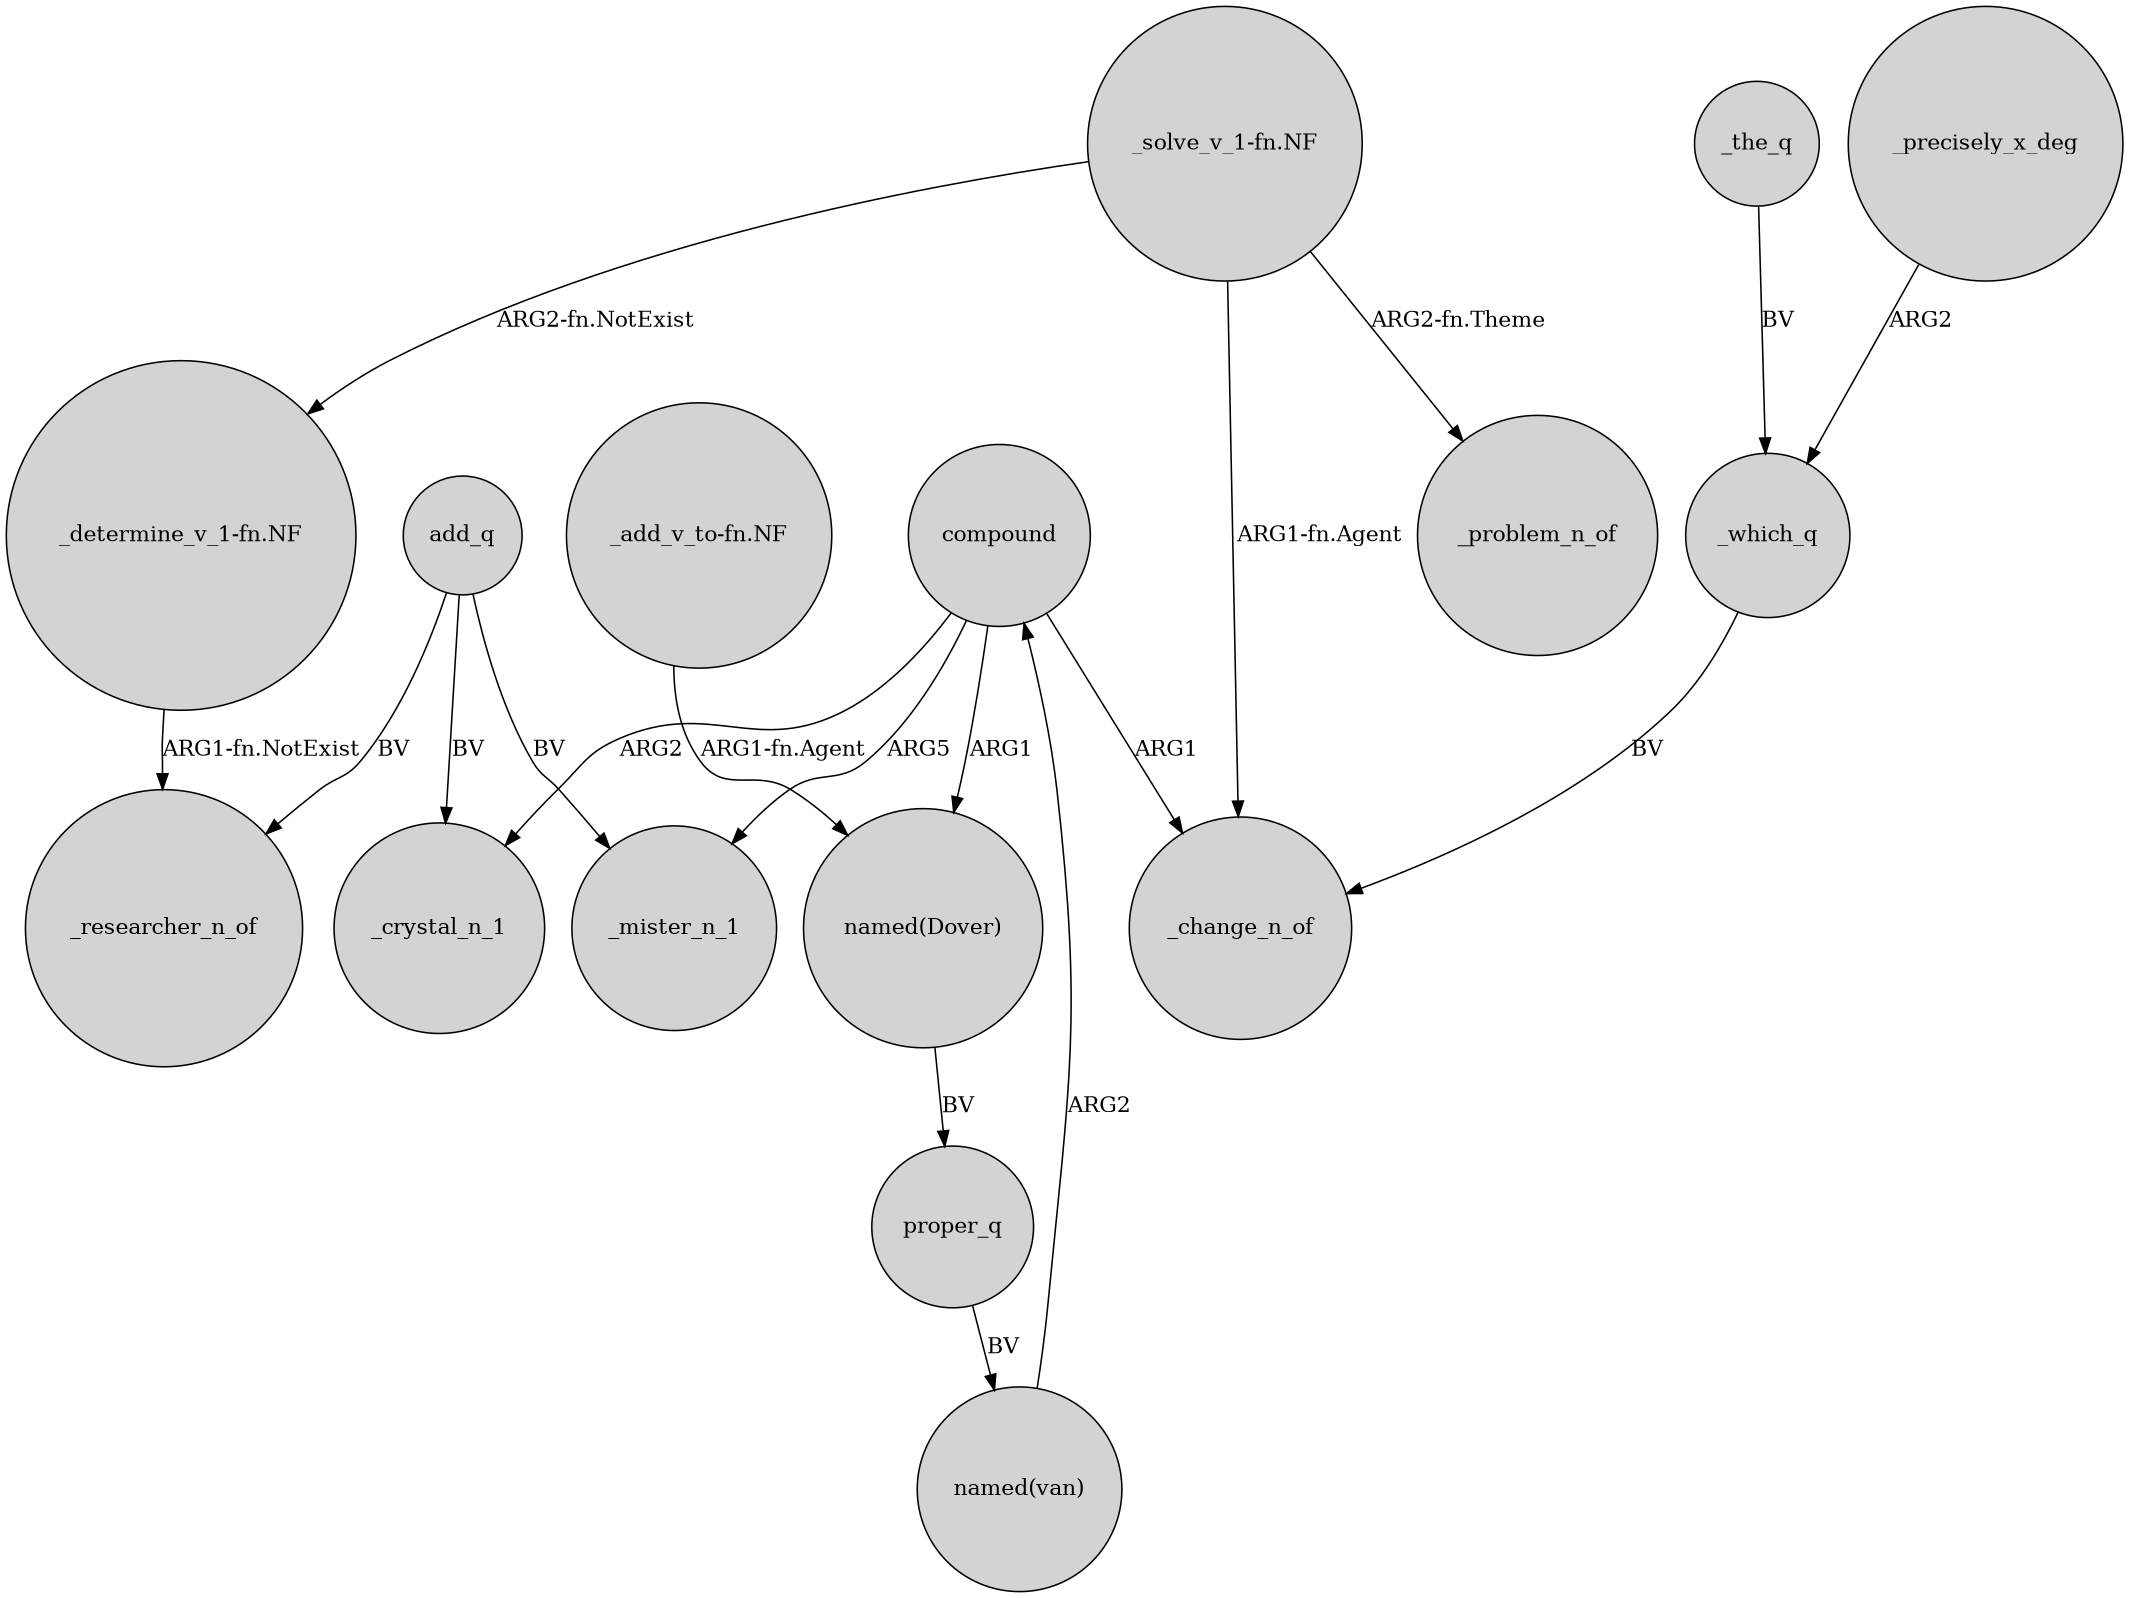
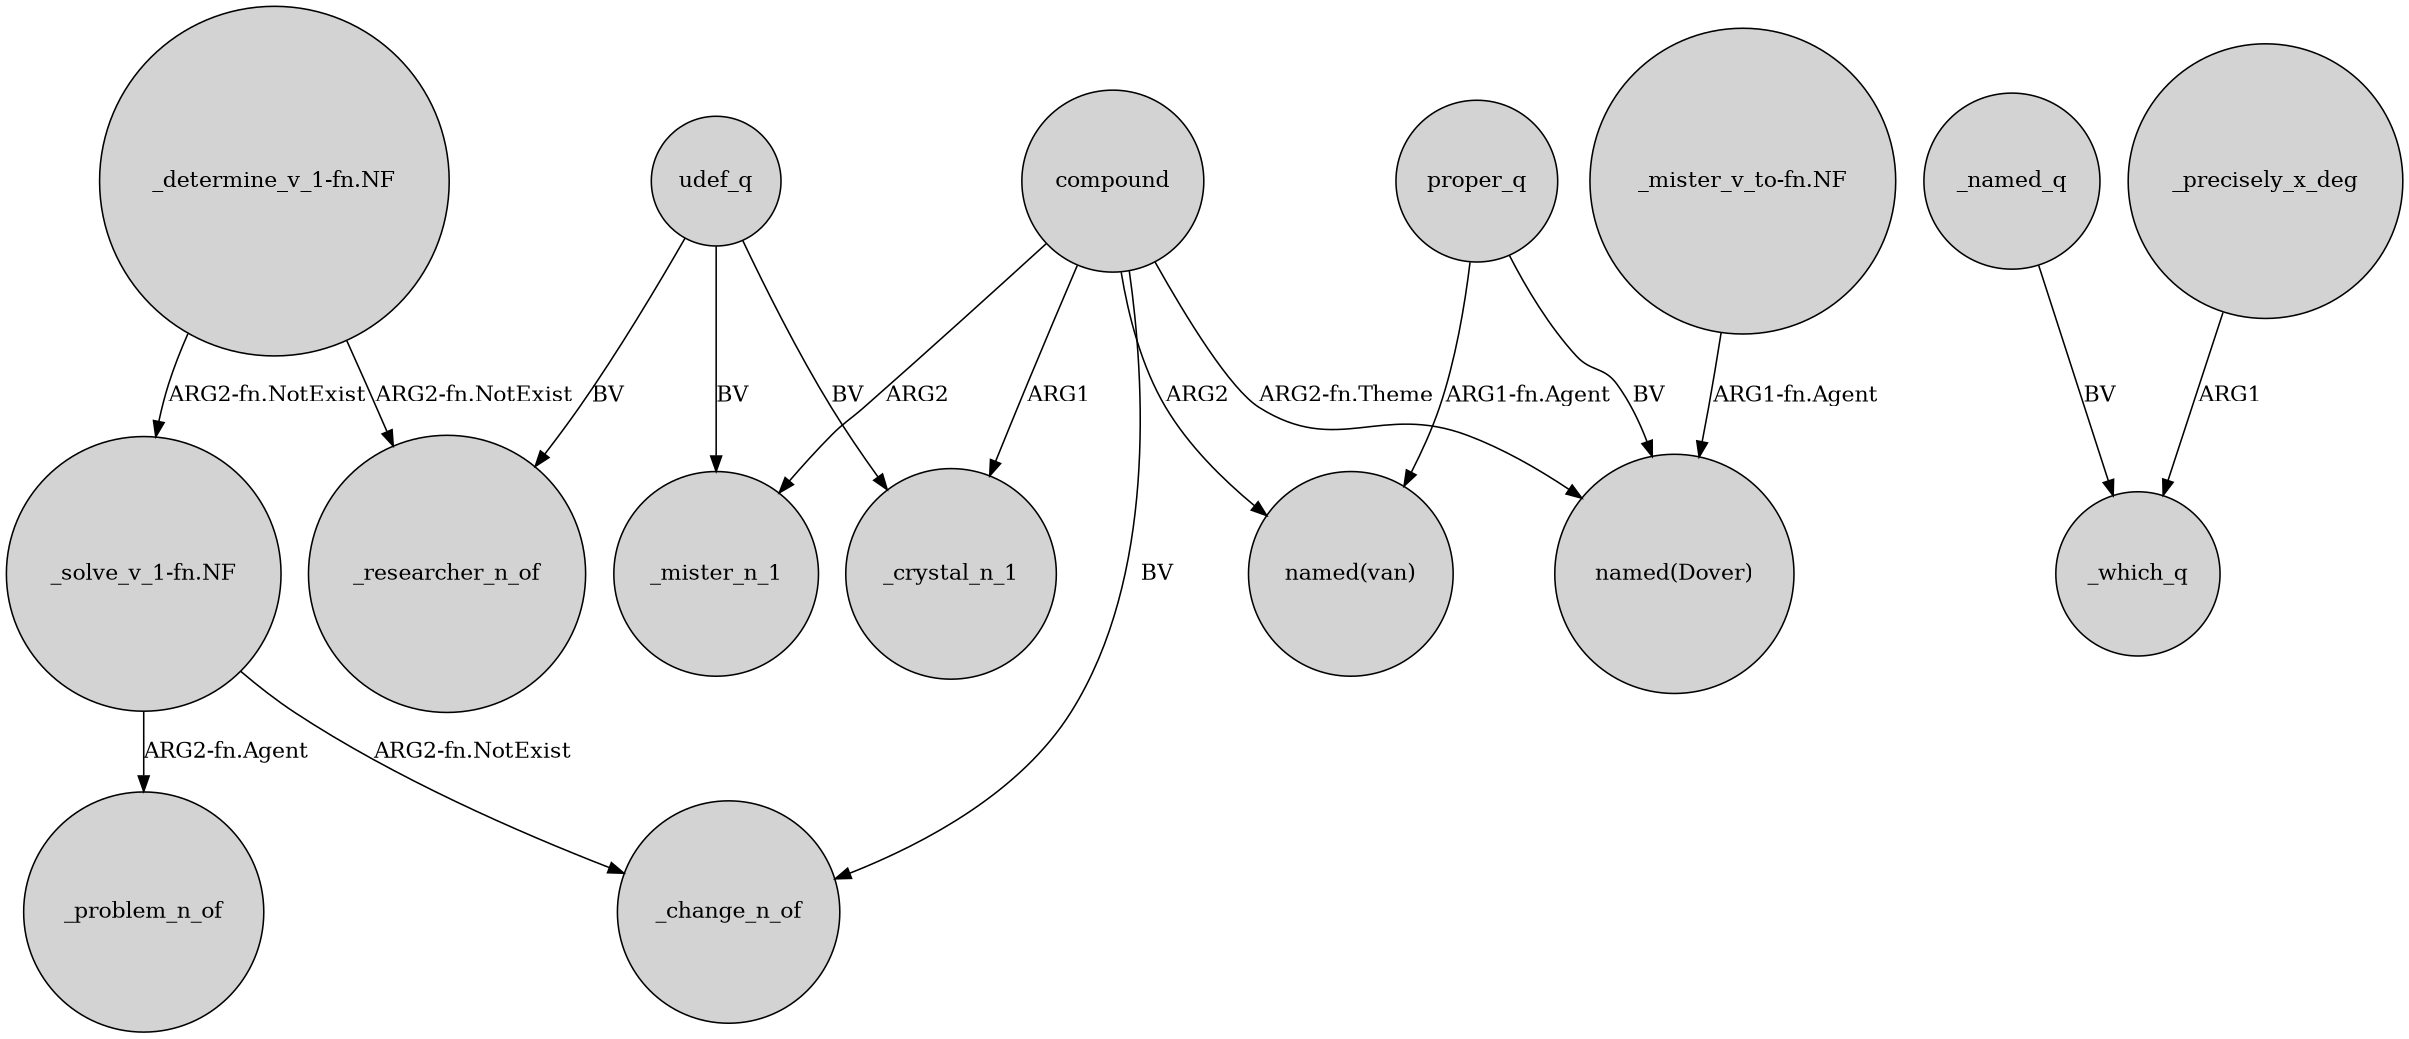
node "_the_q": label "_the_q" -> "_named_q"
edge "_solve_v_1-fn.NF" -> "_determine_v_1-fn.NF": reversed
edge "_solve_v_1-fn.NF" -> "_problem_n_of": label "ARG2-fn.Theme" -> "ARG2-fn.Agent"
edge "_precisely_x_deg" -> "_which_q": label "ARG2" -> "ARG1"
node "add_q": label "add_q" -> "udef_q"
node "_add_v_to-fn.NF": label "_add_v_to-fn.NF" -> "_mister_v_to-fn.NF"
edge "_solve_v_1-fn.NF" -> "_change_n_of": label "ARG1-fn.Agent" -> "ARG2-fn.NotExist"
edge "_determine_v_1-fn.NF" -> "_researcher_n_of": label "ARG1-fn.NotExist" -> "ARG2-fn.NotExist"
edge "compound" -> "_crystal_n_1": label "ARG2" -> "ARG1"
edge "compound" -> "_mister_n_1": label "ARG5" -> "ARG2"
edge "compound" -> "named(Dover)": label "ARG1" -> "ARG2-fn.Theme"
edge "compound" -> "_change_n_of": label "ARG1" -> "BV"
edge "_which_q" -> "_change_n_of": removed, label "BV"
edge "named(van)" -> "compound": reversed
edge "named(Dover)" -> "proper_q": reversed
edge "proper_q" -> "named(van)": label "BV" -> "ARG1-fn.Agent"
